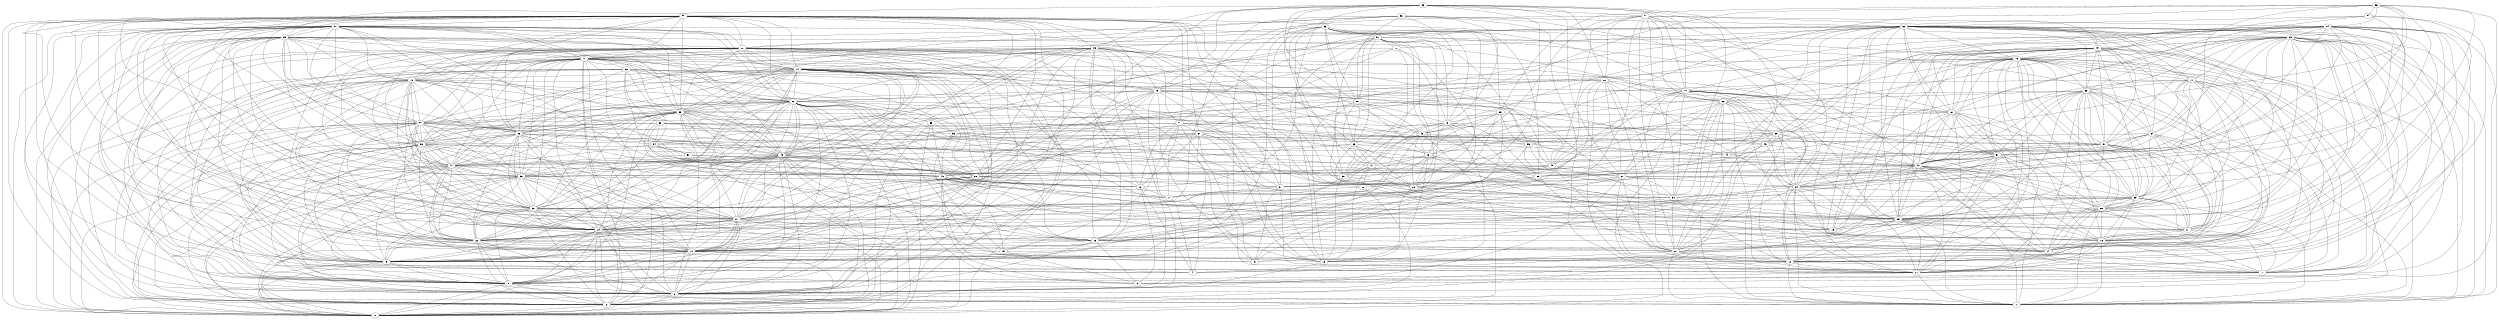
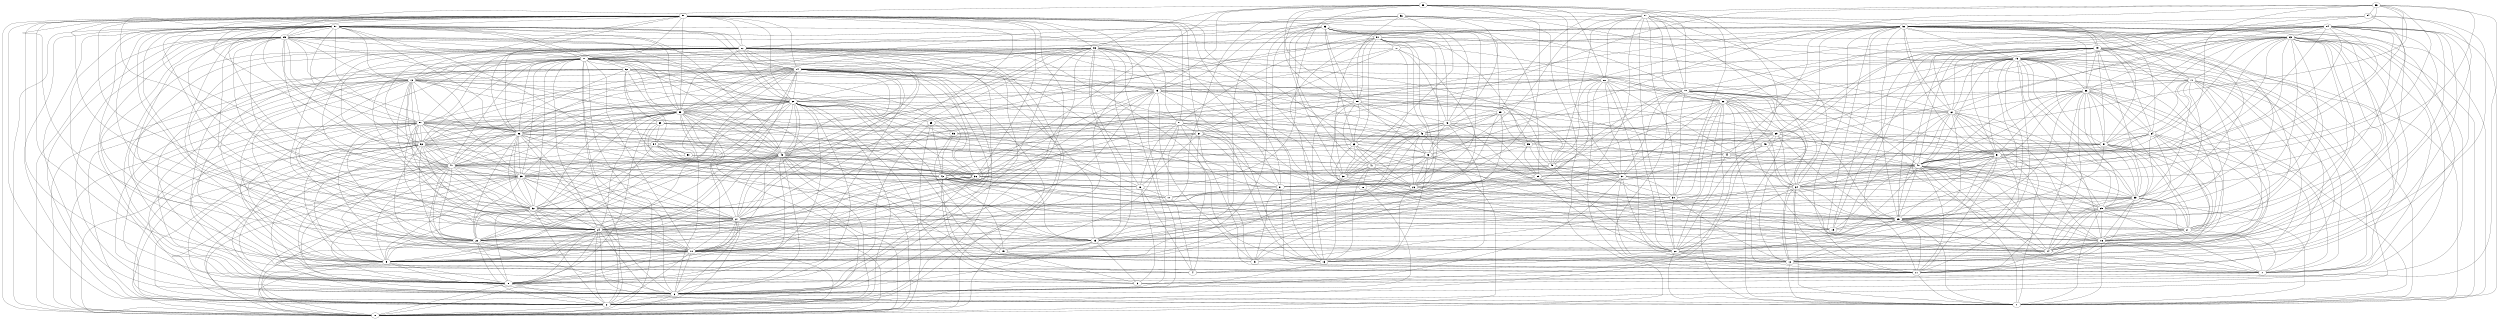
edge "20" -> "11": reversed
